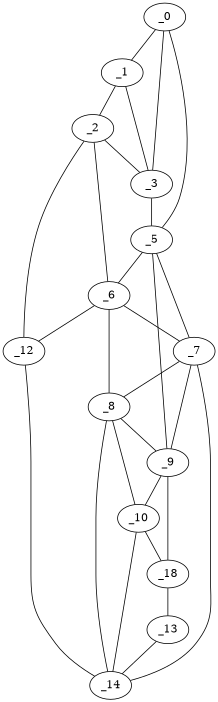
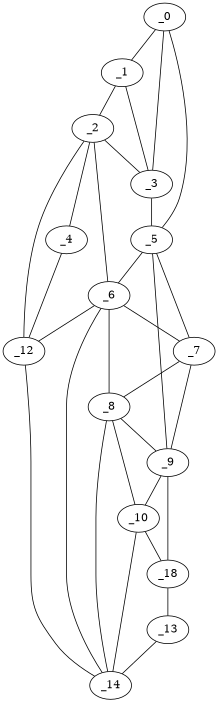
node "_4": added
edge "_7" -- "_14": now "_6" -- "_14"
